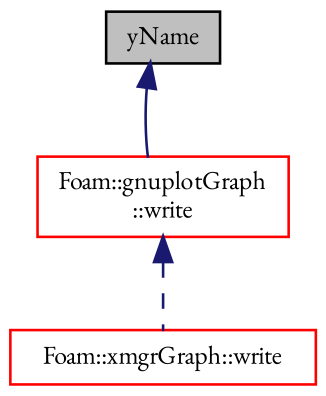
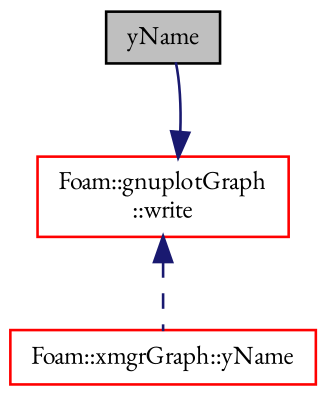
edge "Foam::gnuplotGraph ::write" -> "yName": reversed
node "Foam::xmgrGraph::write": label "Foam::xmgrGraph::write" -> "Foam::xmgrGraph::yName"
